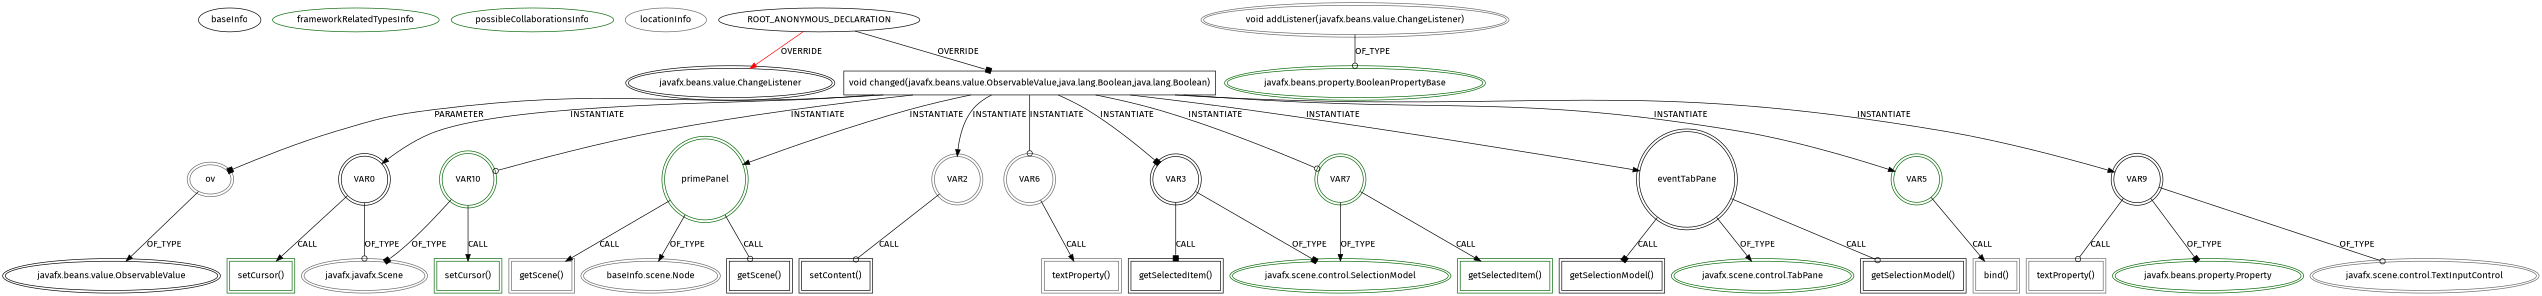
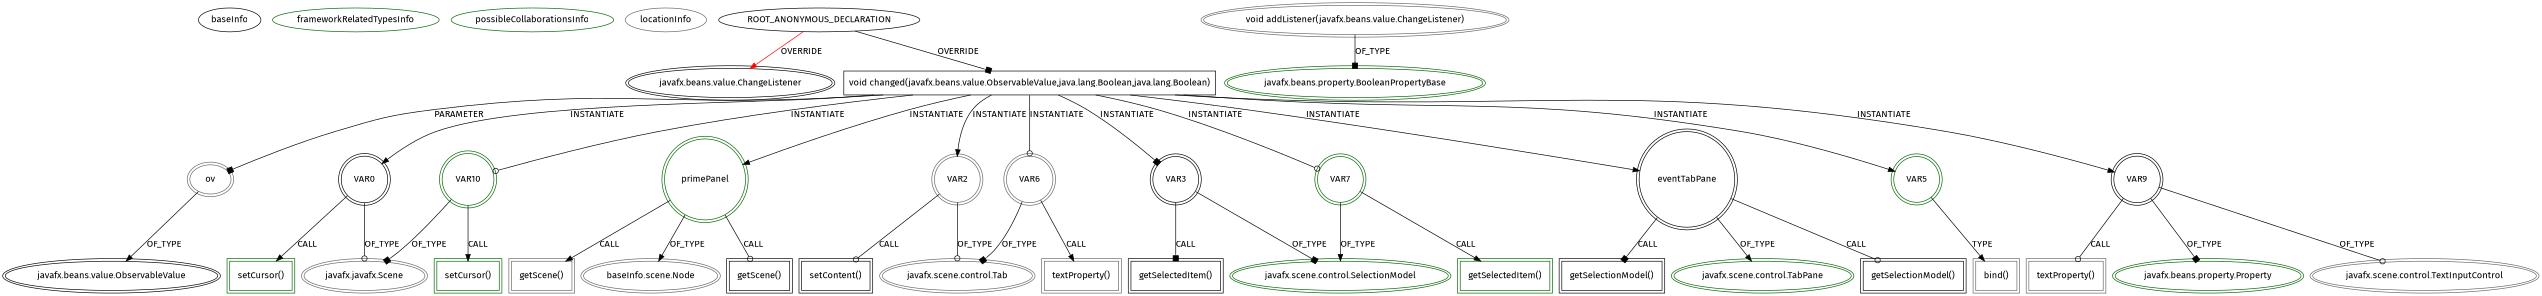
edge "void addListener(javafx.beans.value.ChangeListener)" -> "javafx.beans.property.BooleanPropertyBase": arrowhead odot -> box
edge "VAR5" -> "bind()": label "CALL" -> "TYPE"
node "javafx.scene.control.Tab": added
